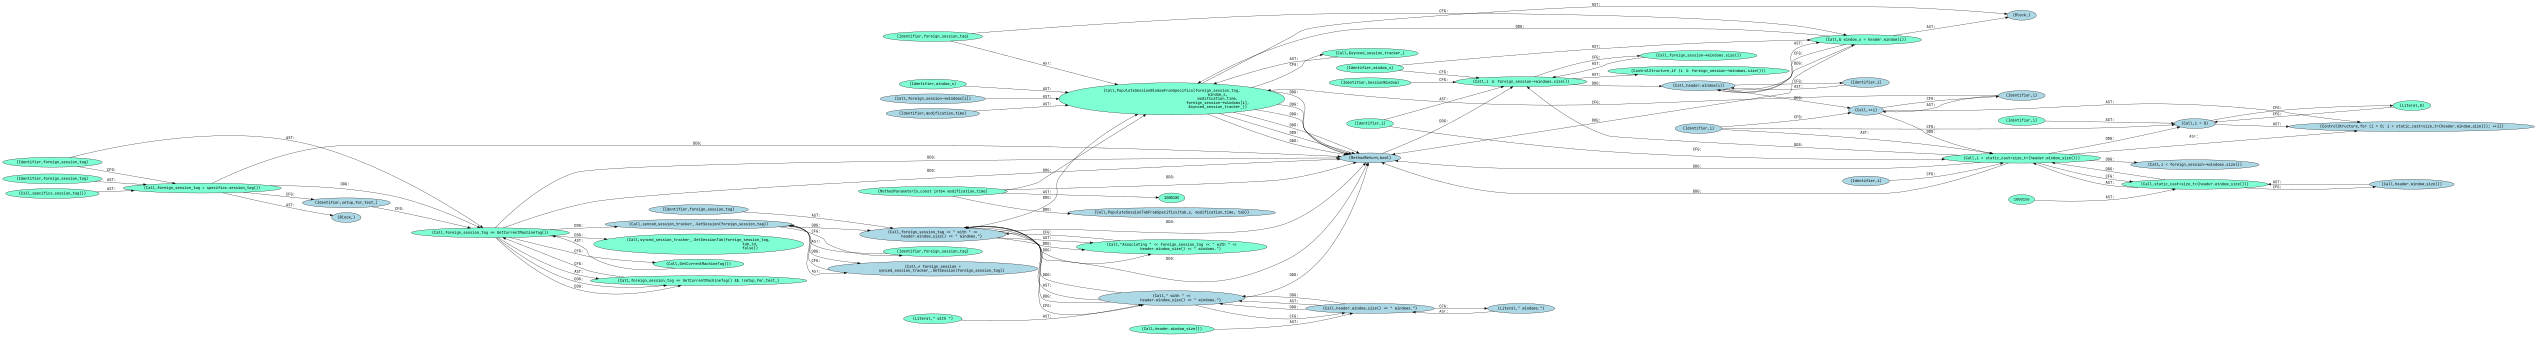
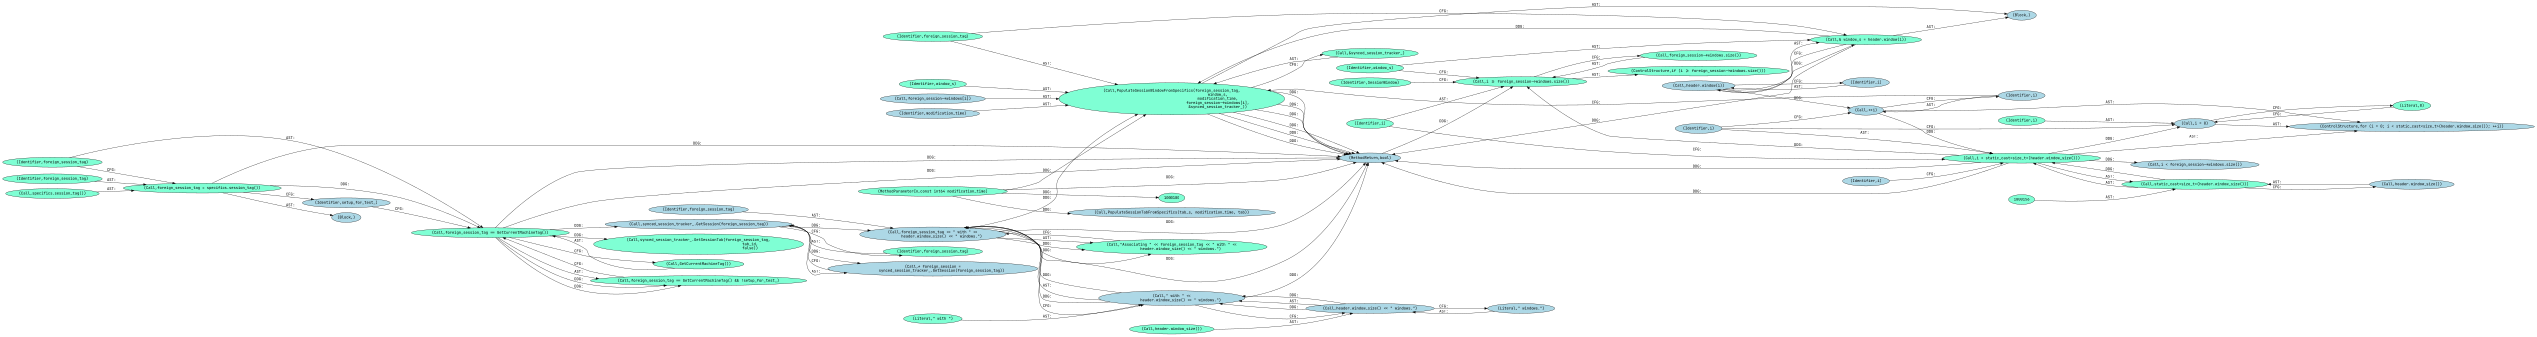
edge "(Call,i >= foreign_session->windows.size())" -> "(Call,header.window(i))": removed, label "DDG:"
edge "(Call,i < static_cast<size_t>(header.window_size()))" -> "(Call,static_cast<size_t>(header.window_size()))": label "CFG: " -> "AST: "
edge "(MethodParameterIn,const int64 modification_time)" -> "1000100": label "AST: " -> "DDG: "
